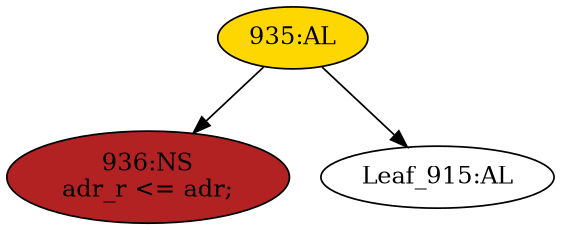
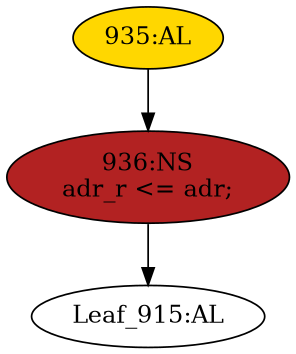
edge "935:AL" -> "Leaf_915:AL": now "936:NS adr_r <= adr;" -> "Leaf_915:AL"
